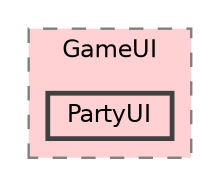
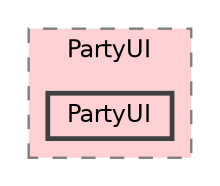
cluster "GameUI": label "GameUI" -> "PartyUI"
